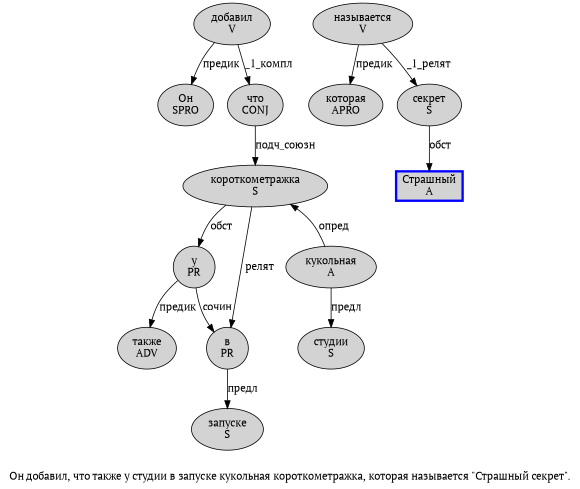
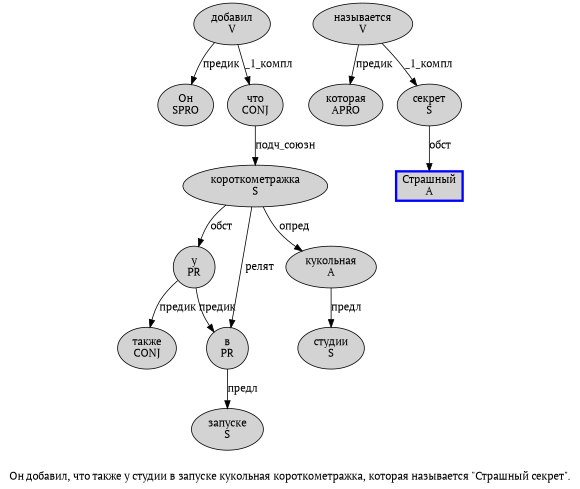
edge "называется V" -> "секрет S": label "_1_релят" -> "_1_компл"
edge "кукольная A" -> "короткометражка S": reversed
edge "у PR" -> "в PR": label "сочин" -> "предик"
node "также ADV": label "также ADV" -> "также CONJ"
